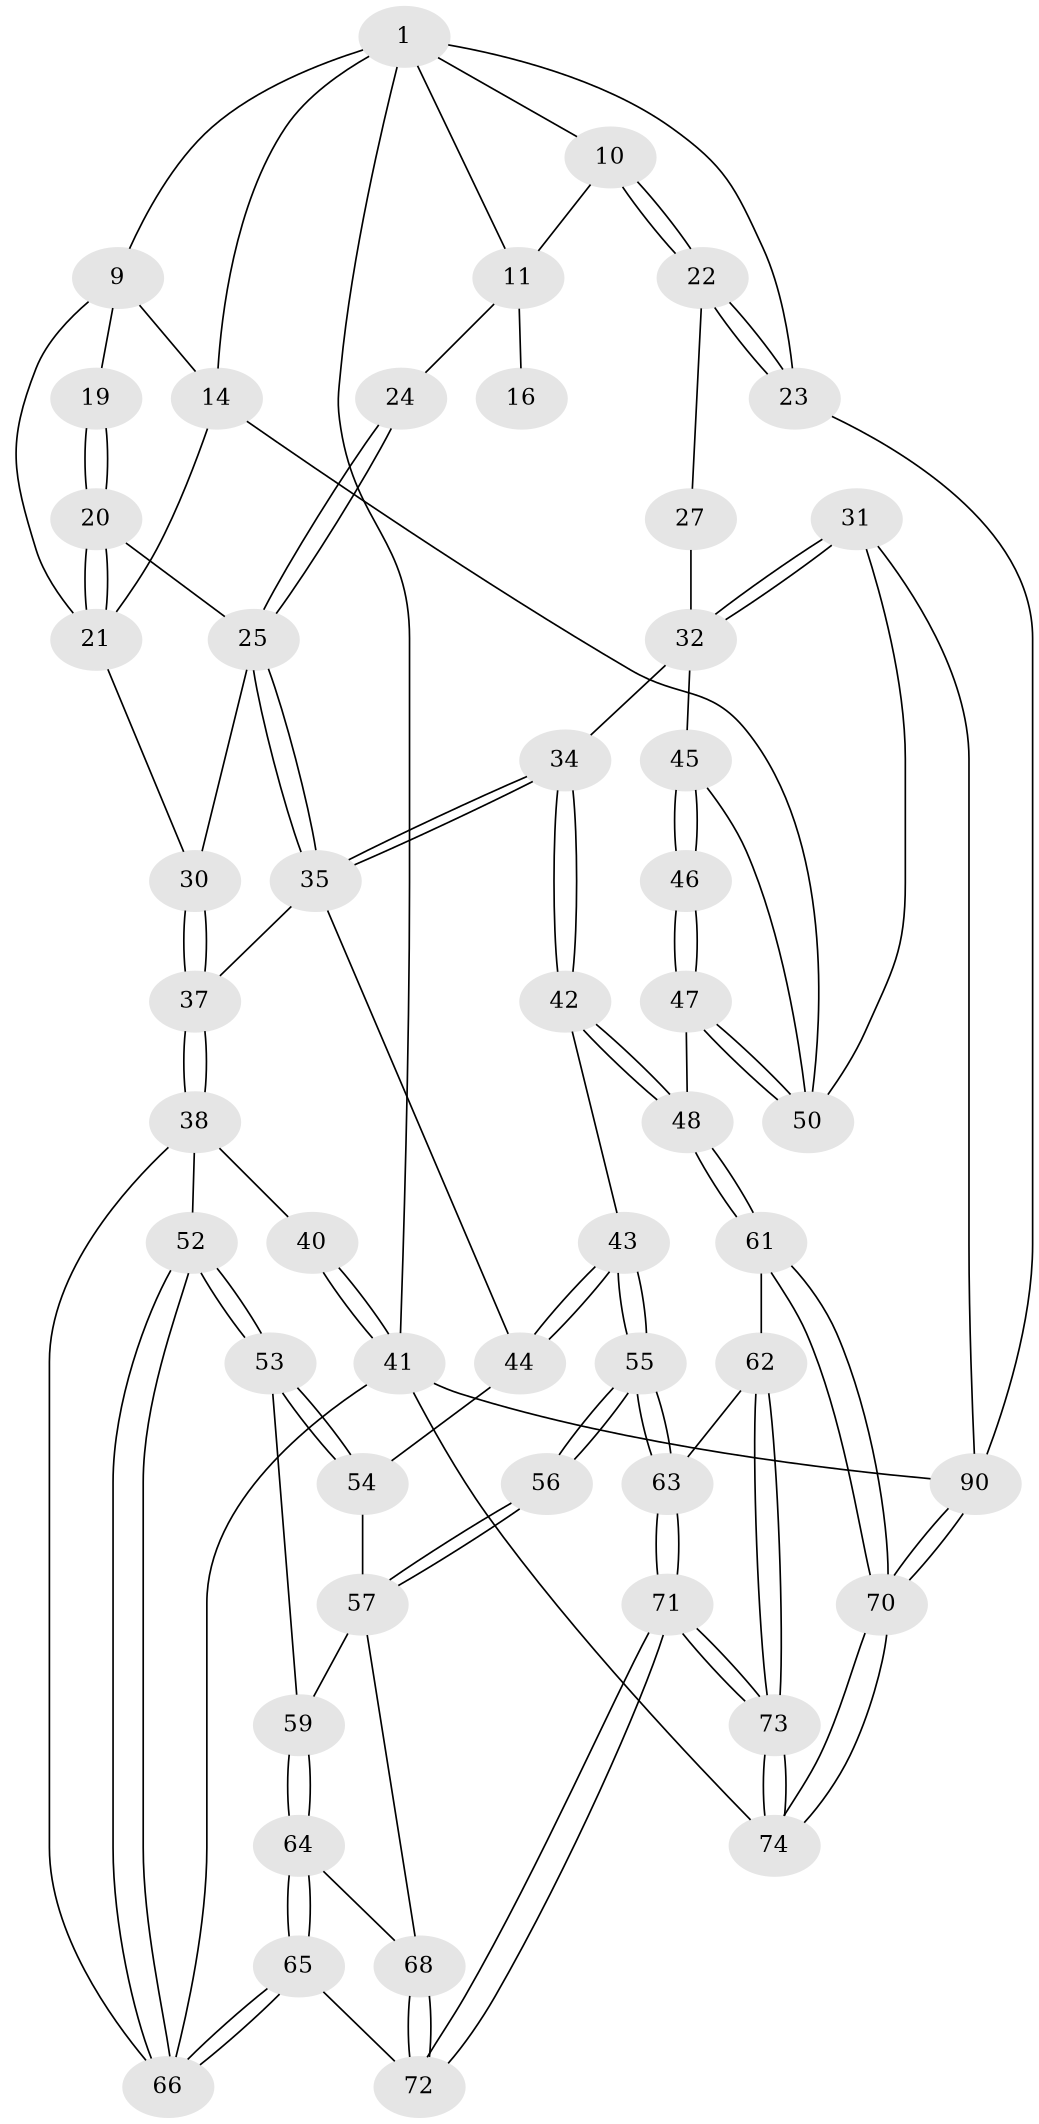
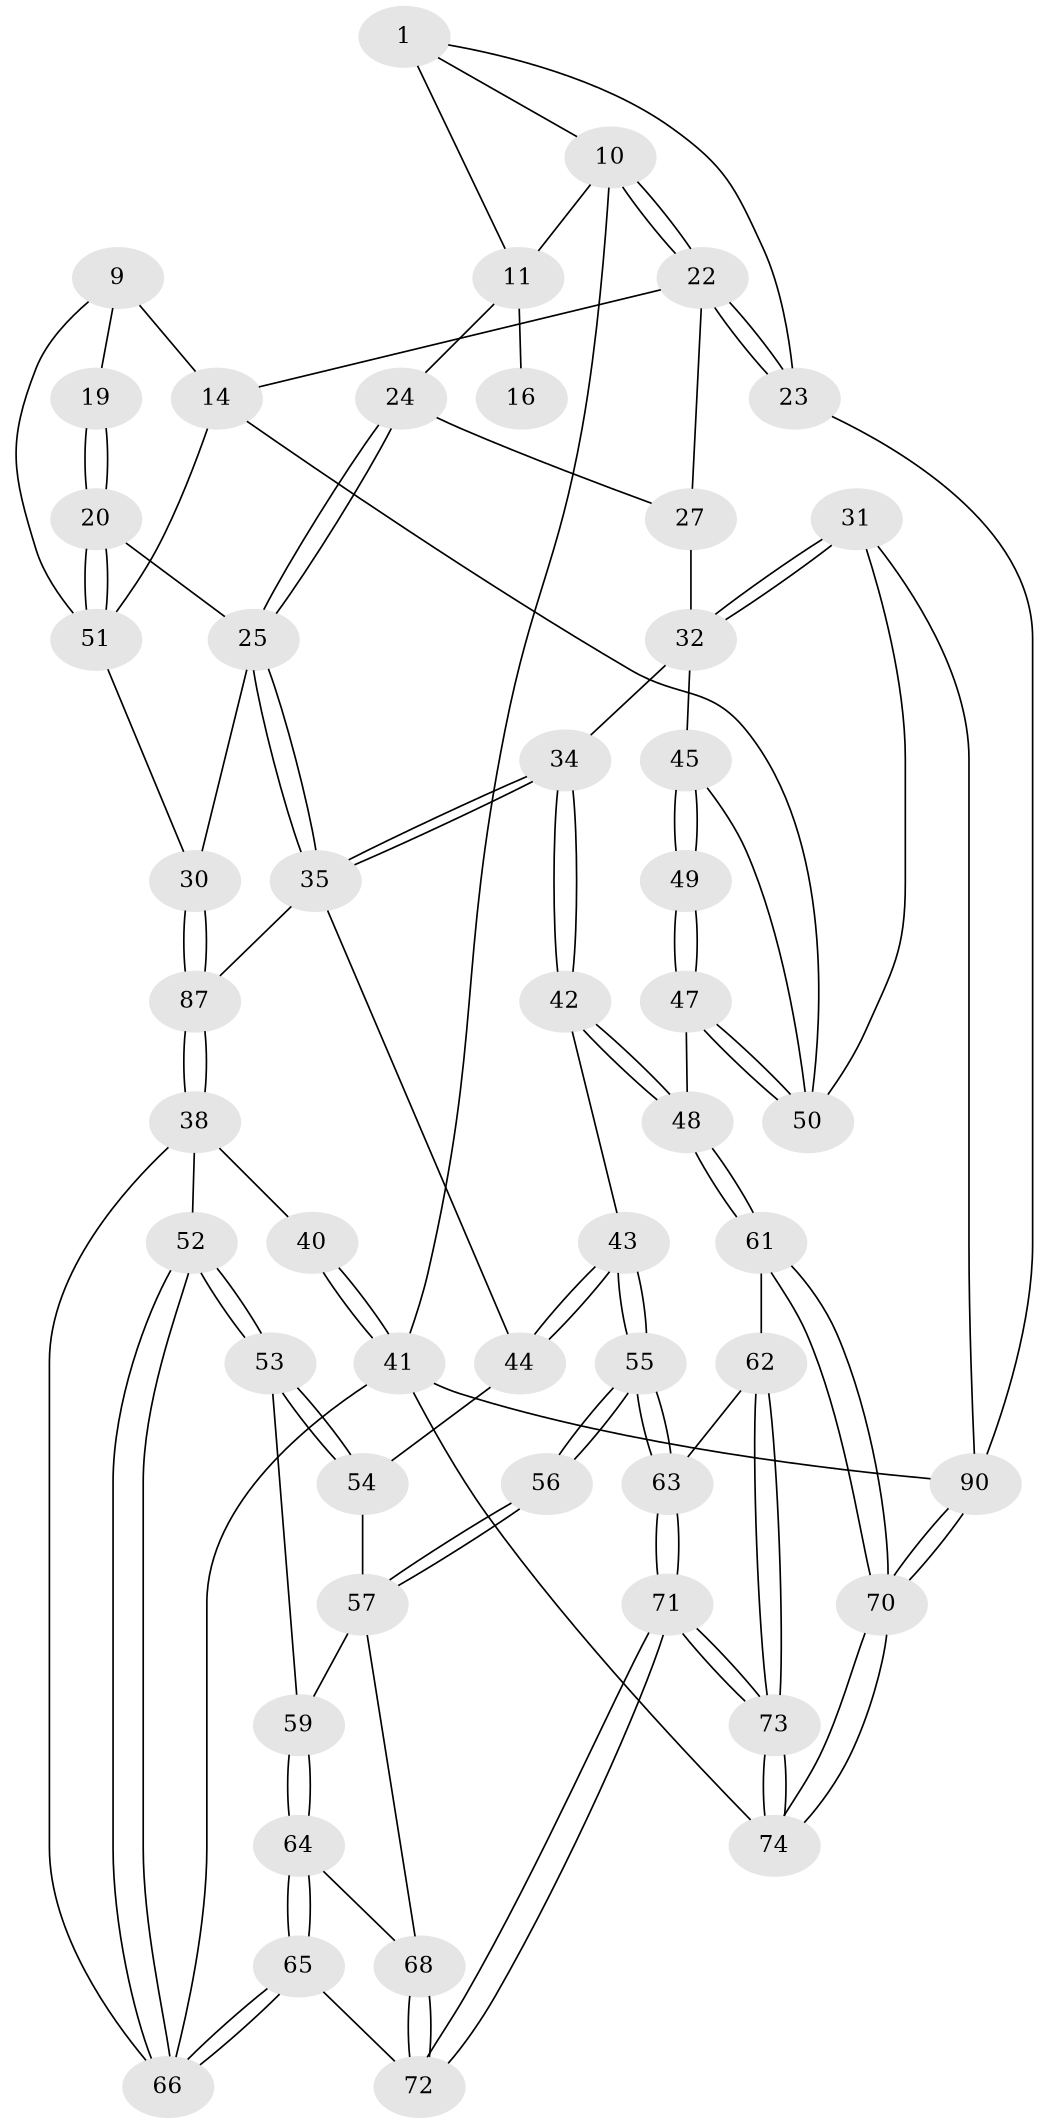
edge "1" -- "9": removed
edge "1" -- "14": now "22" -- "14"
edge "24" -- "27": added
node "21": label "21" -> "51"
edge "1" -- "41": now "10" -- "41"
node "46": label "46" -> "49"
node "37": label "37" -> "87"
